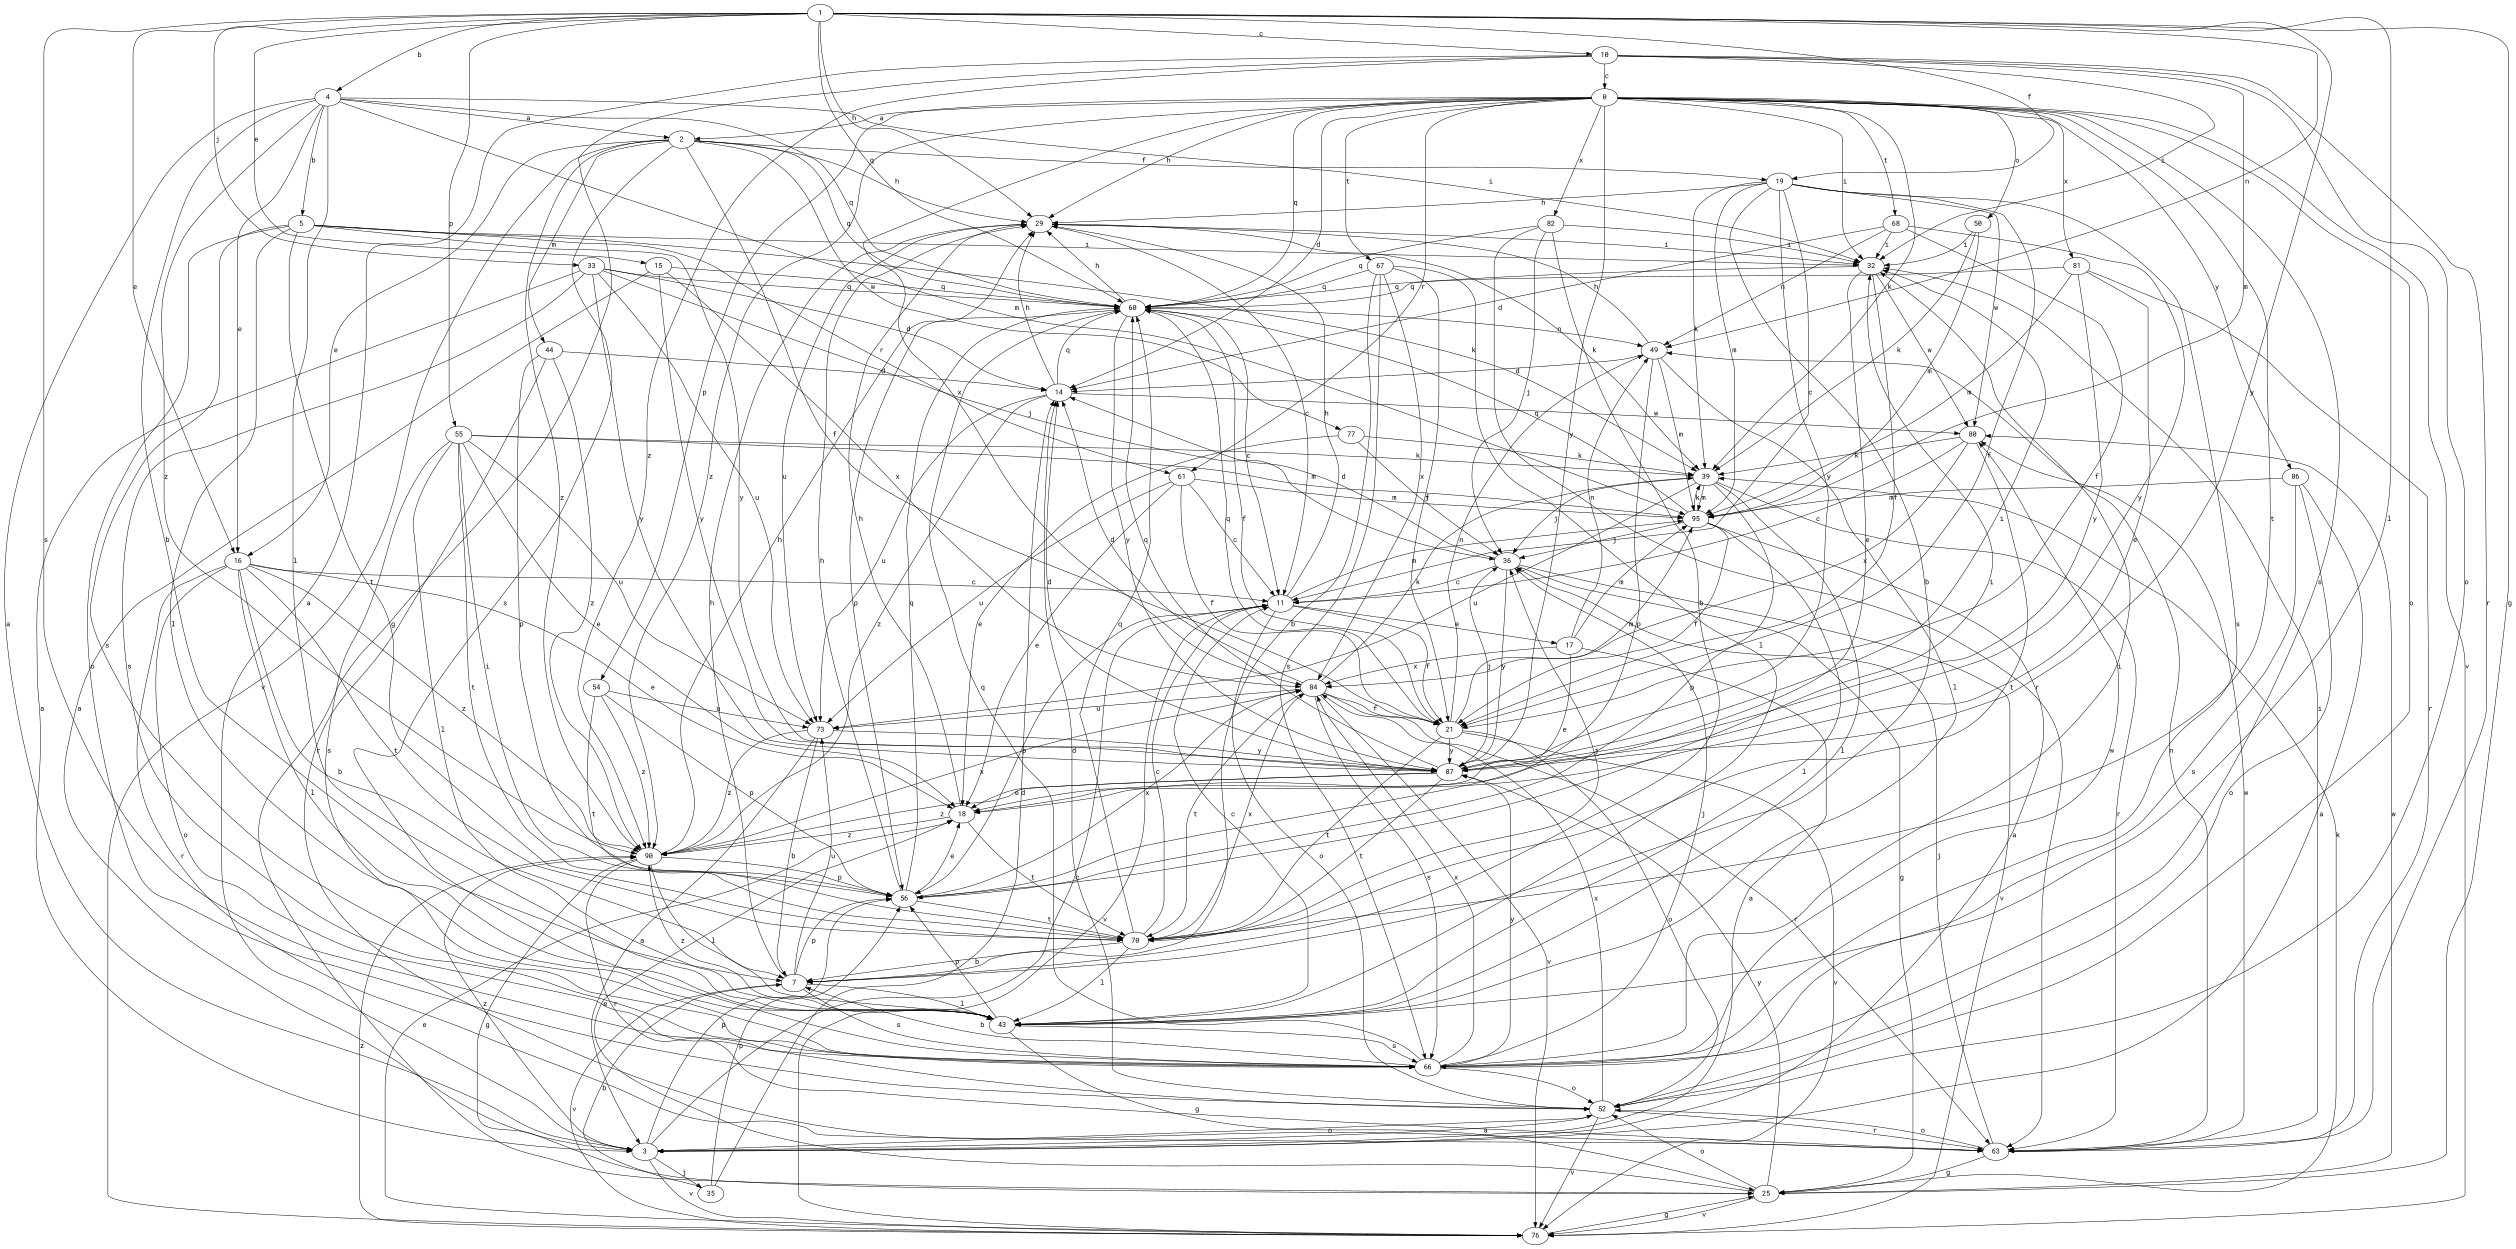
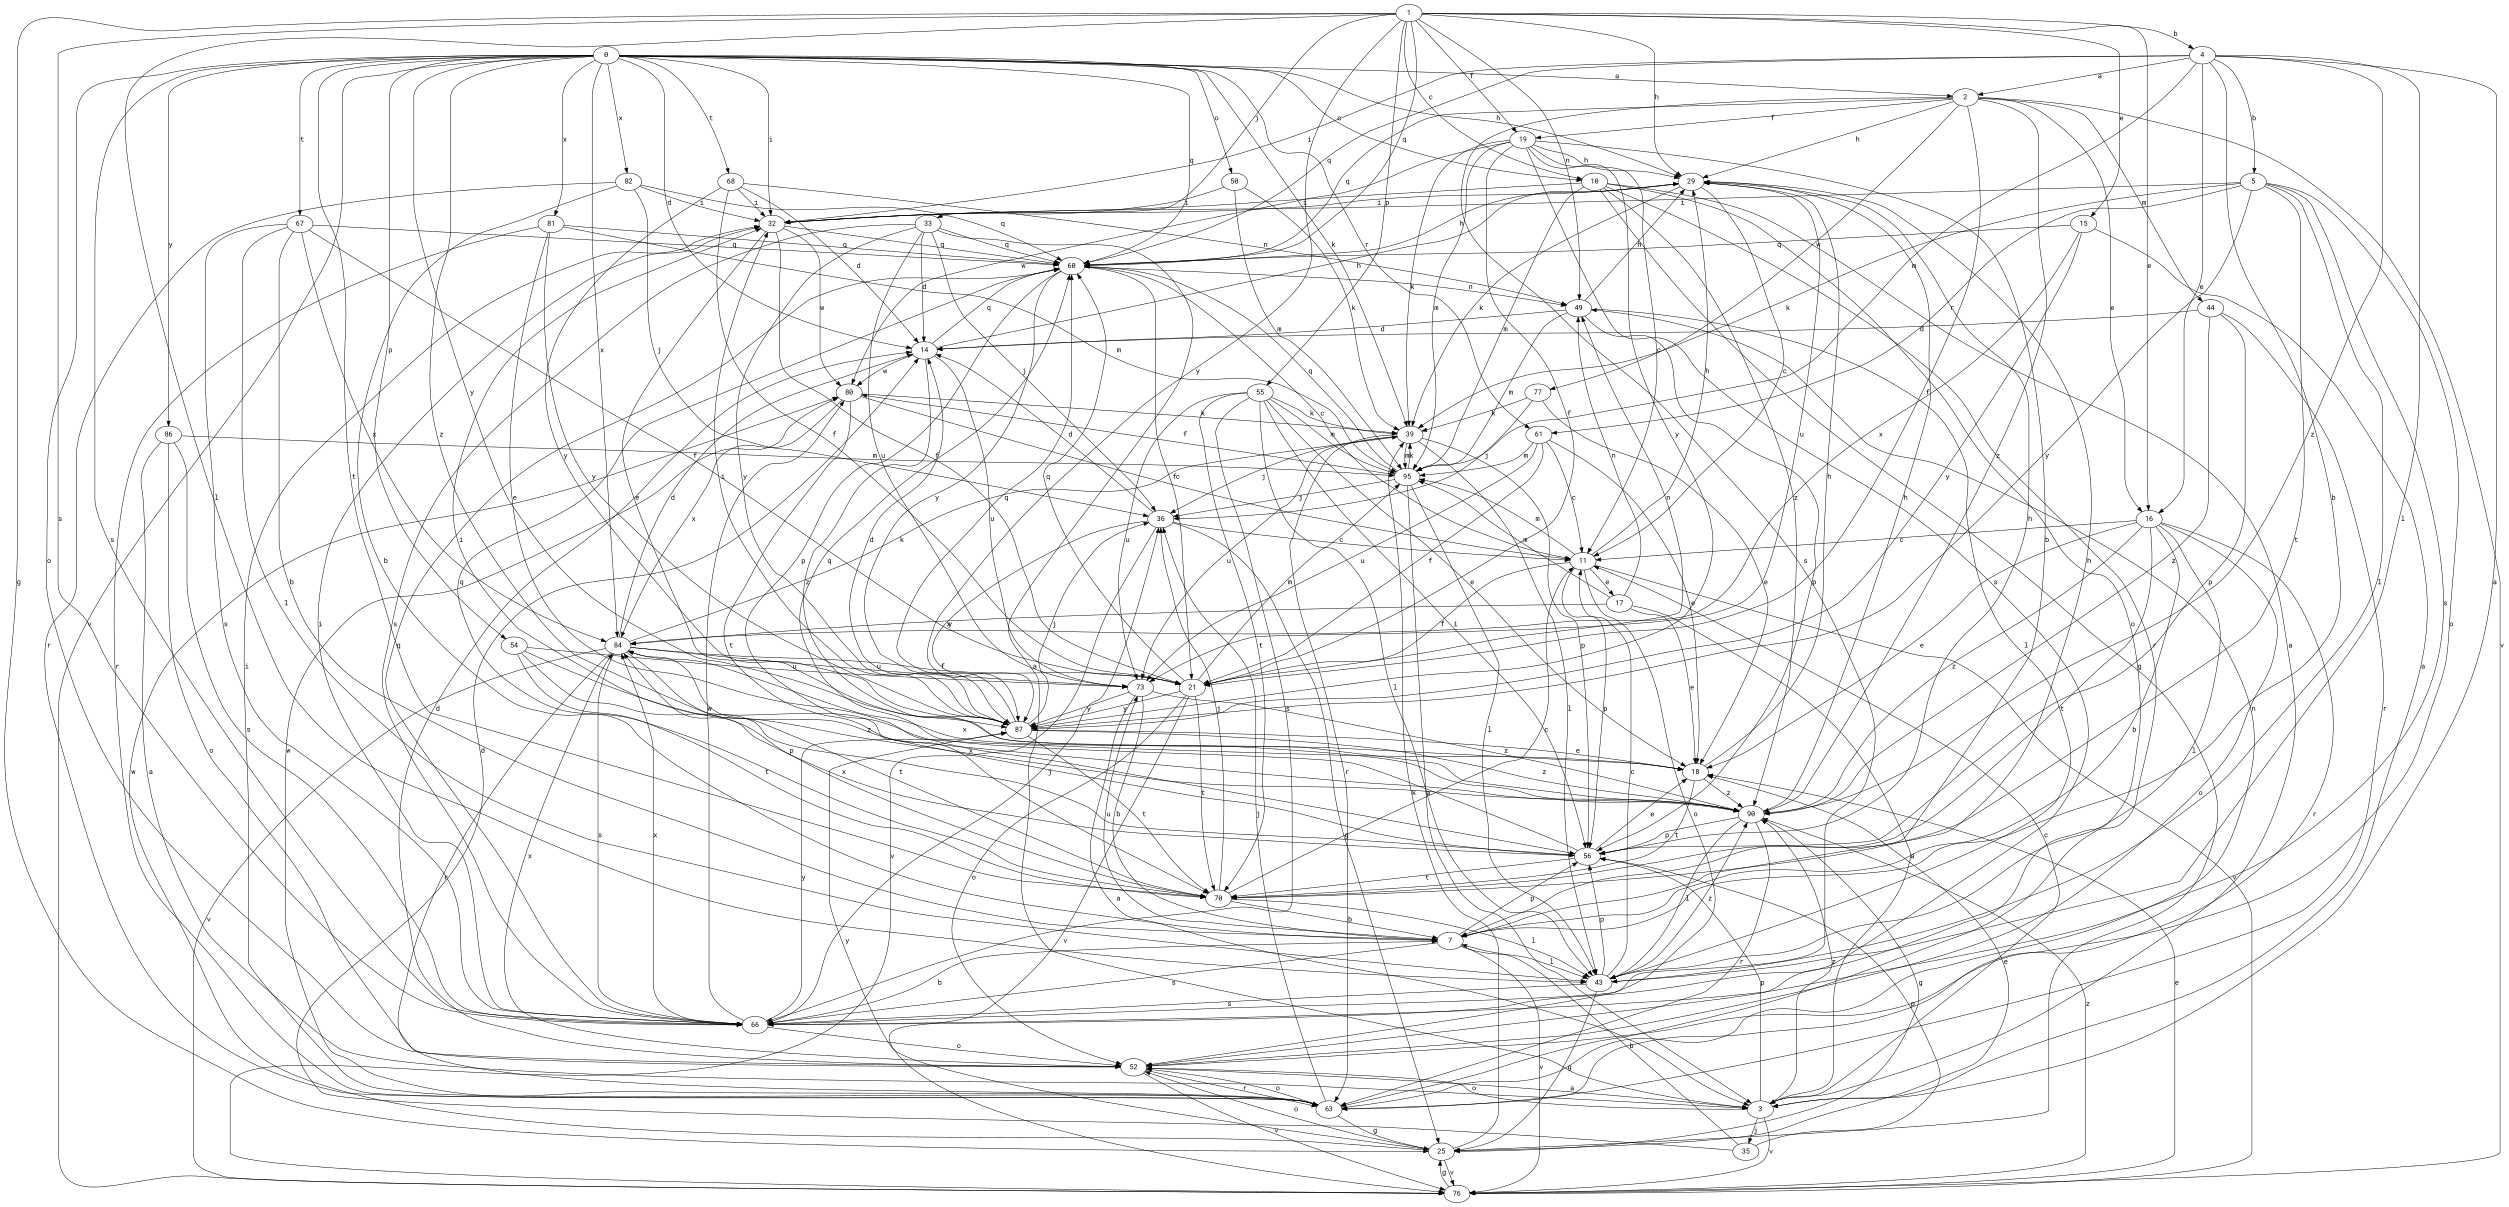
edge "10" -> "0": reversed
edge "95" -> "21": now "95" -> "80"
